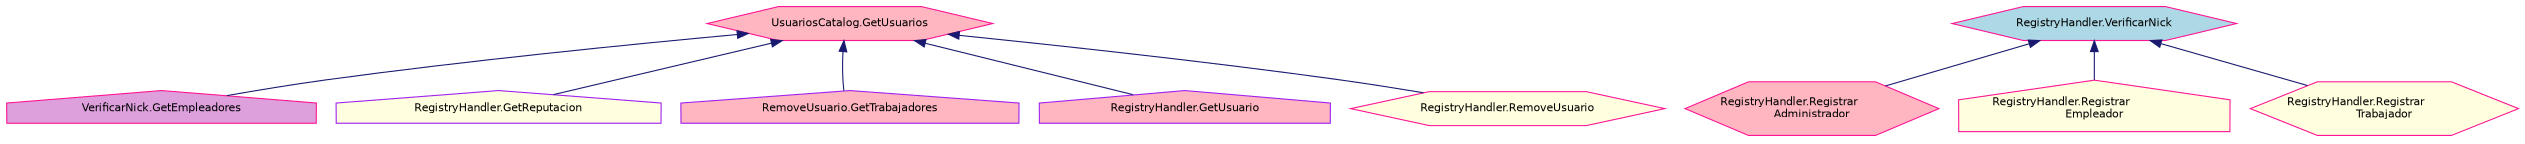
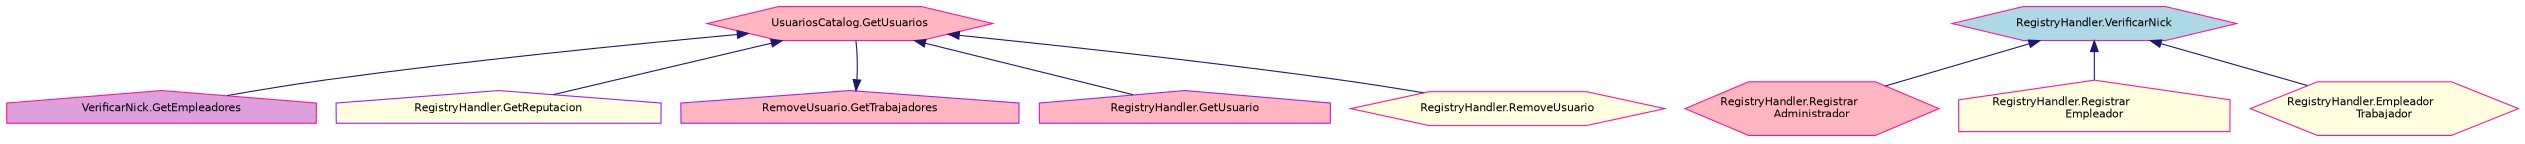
edge "RemoveUsuario.GetTrabajadores" -> "UsuariosCatalog.GetUsuarios": reversed
node "RegistryHandler.Registrar Trabajador": label "RegistryHandler.Registrar Trabajador" -> "RegistryHandler.Empleador Trabajador"
